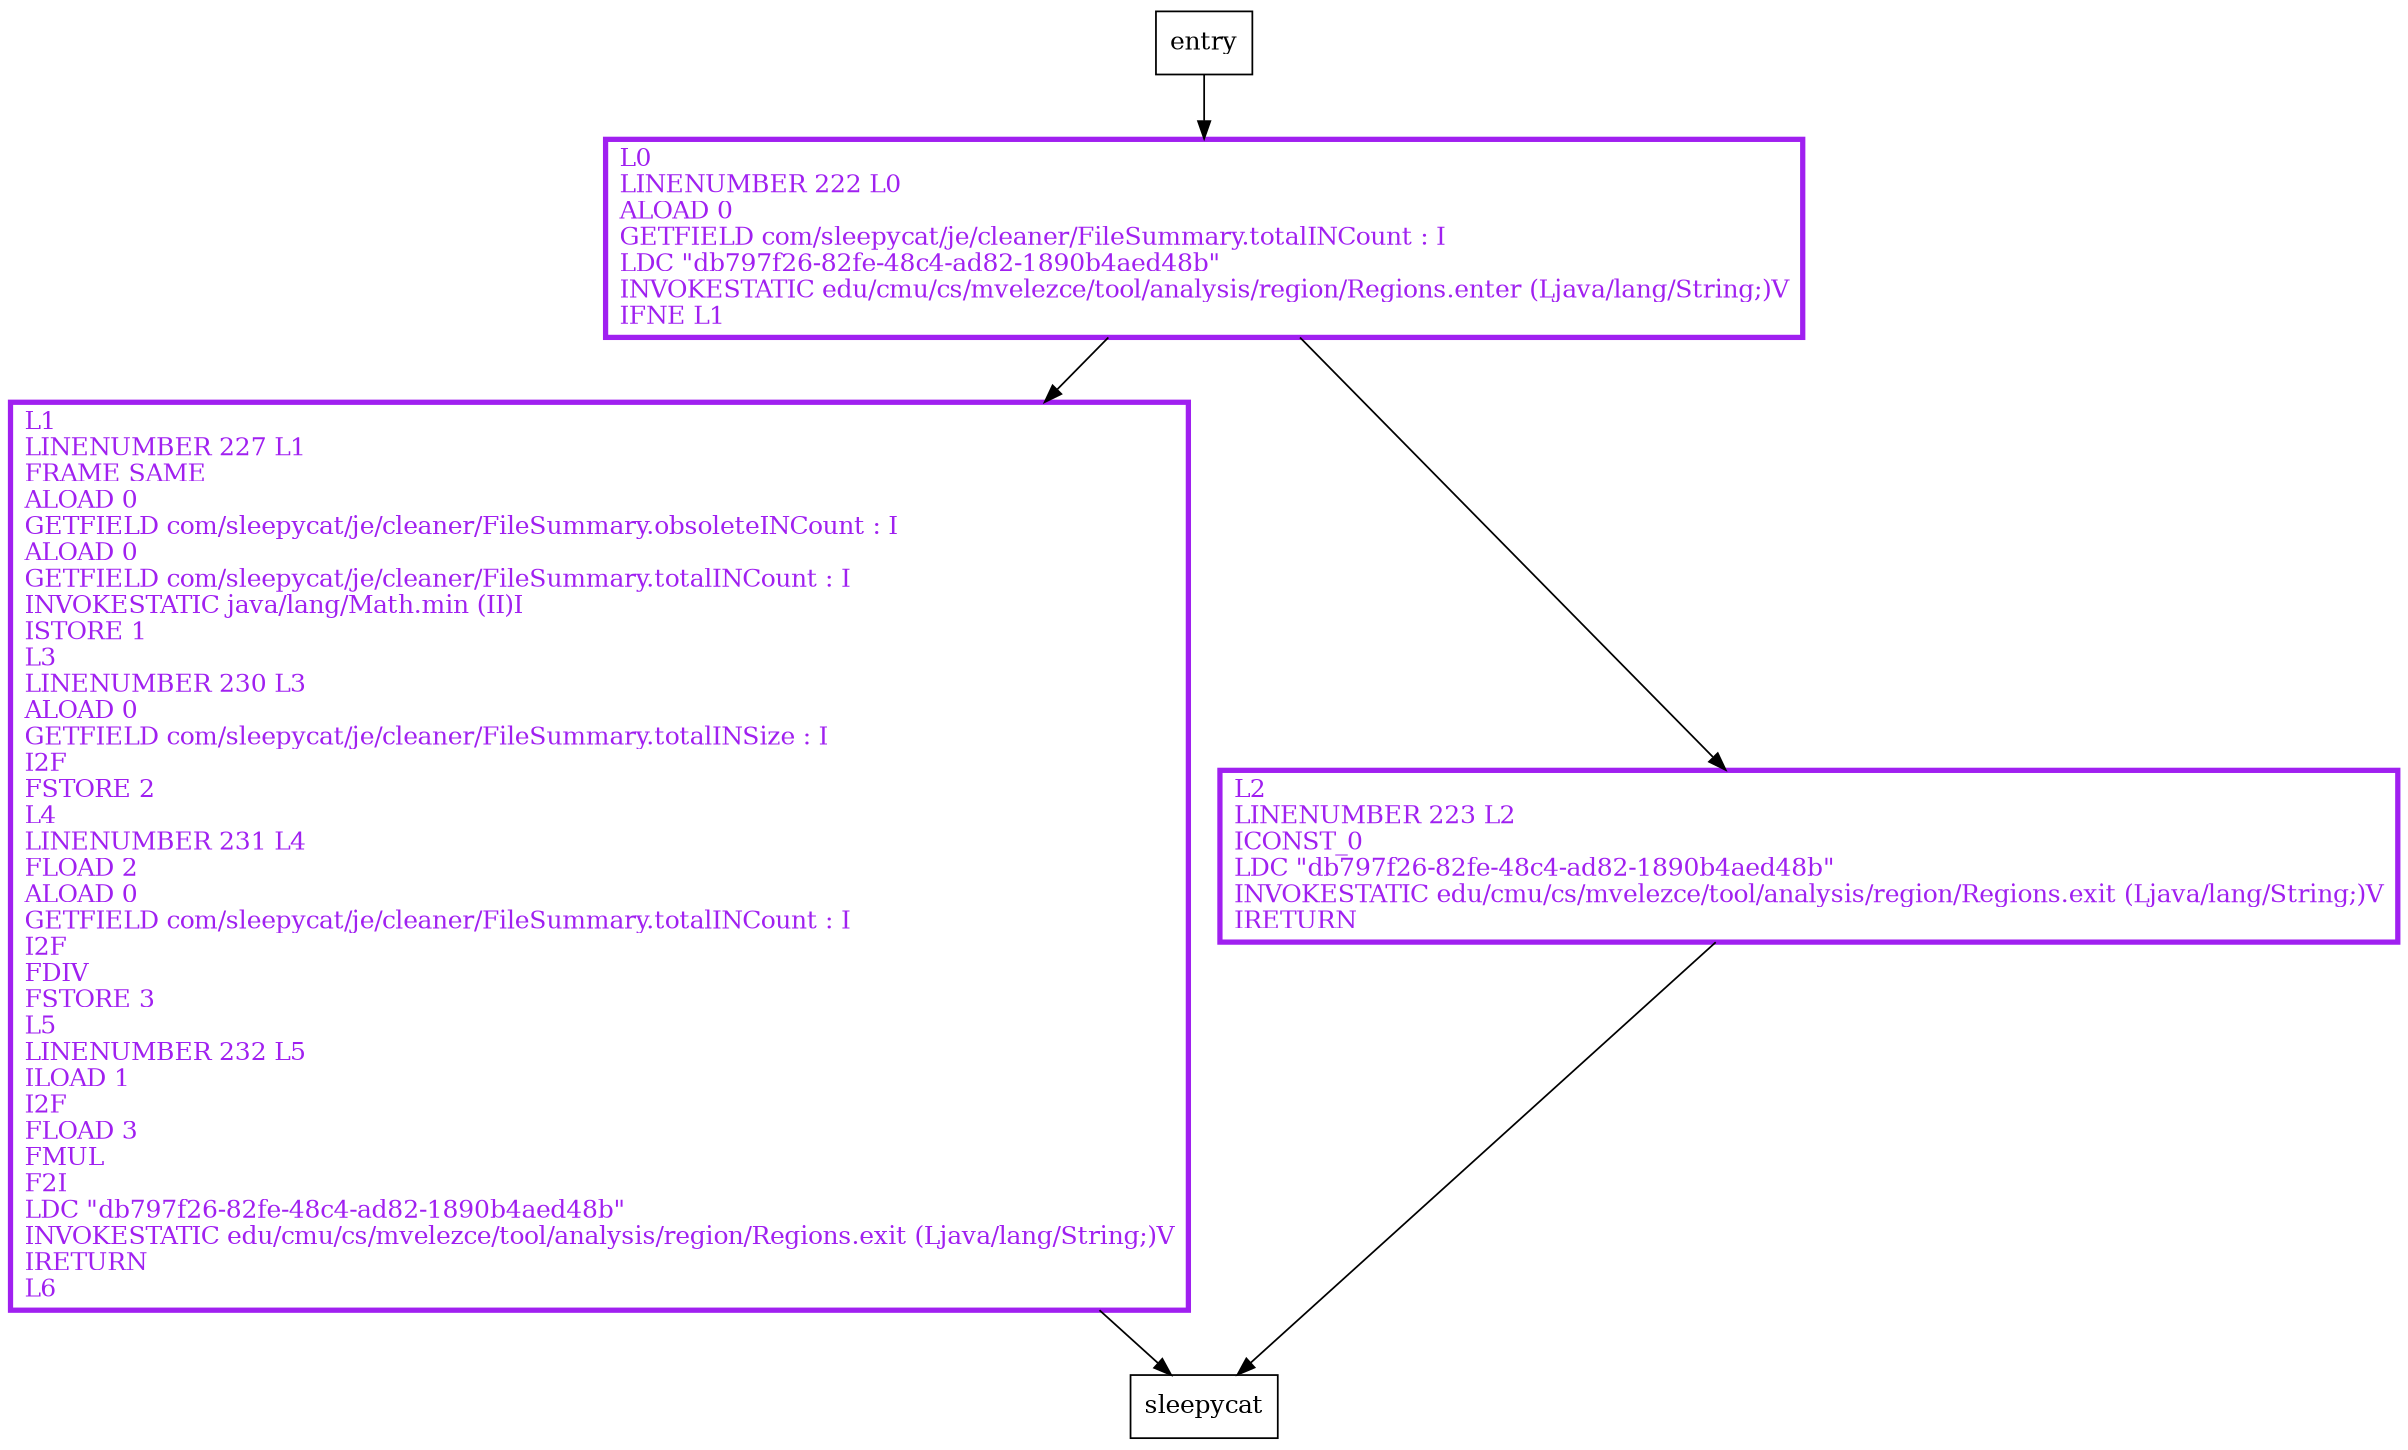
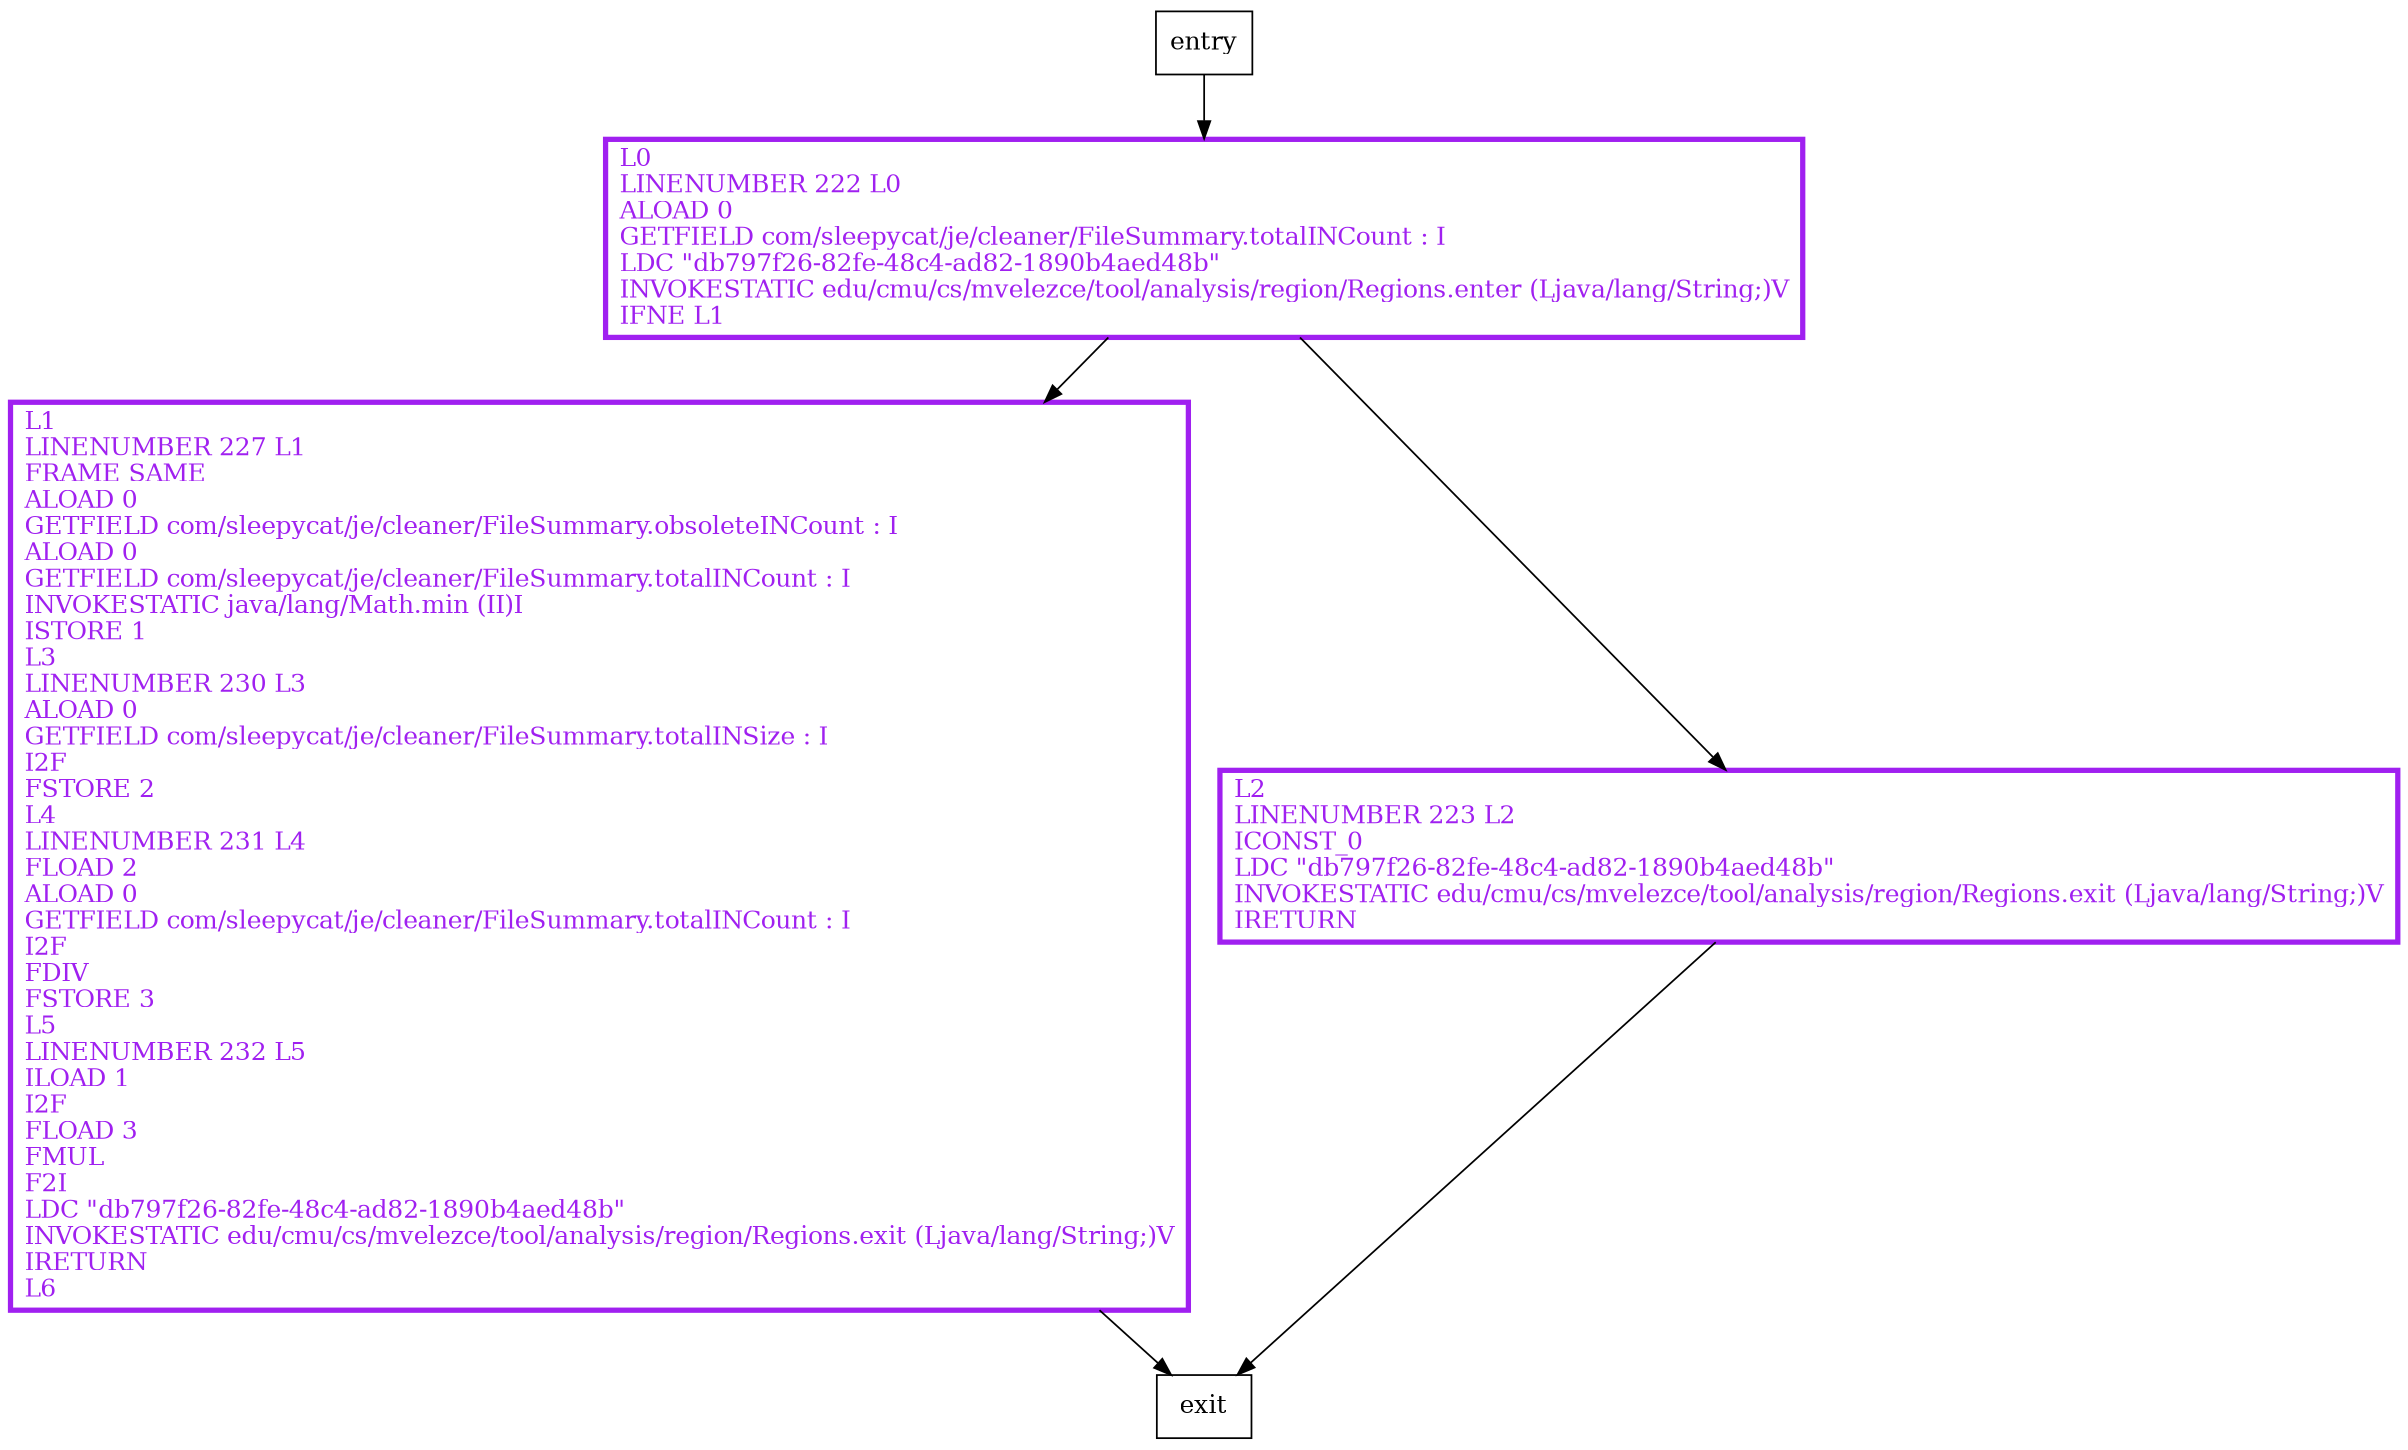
node "sleepycat": label "sleepycat" -> "exit"
